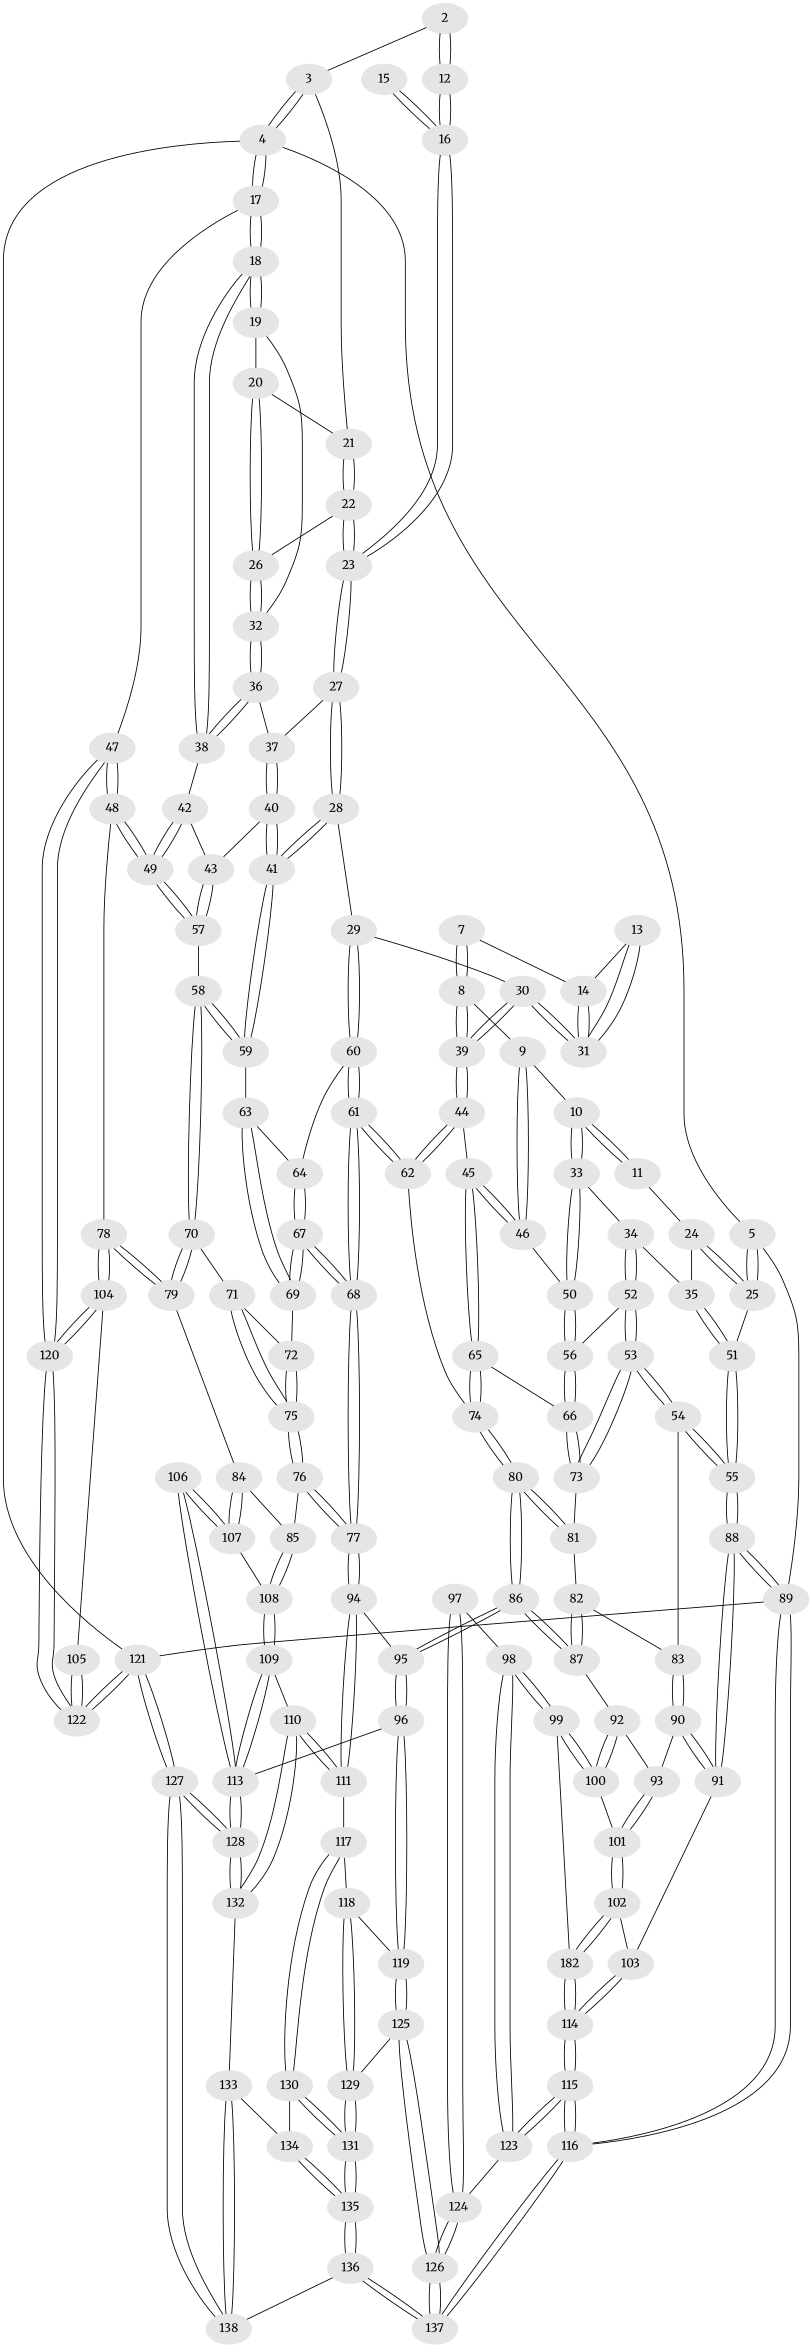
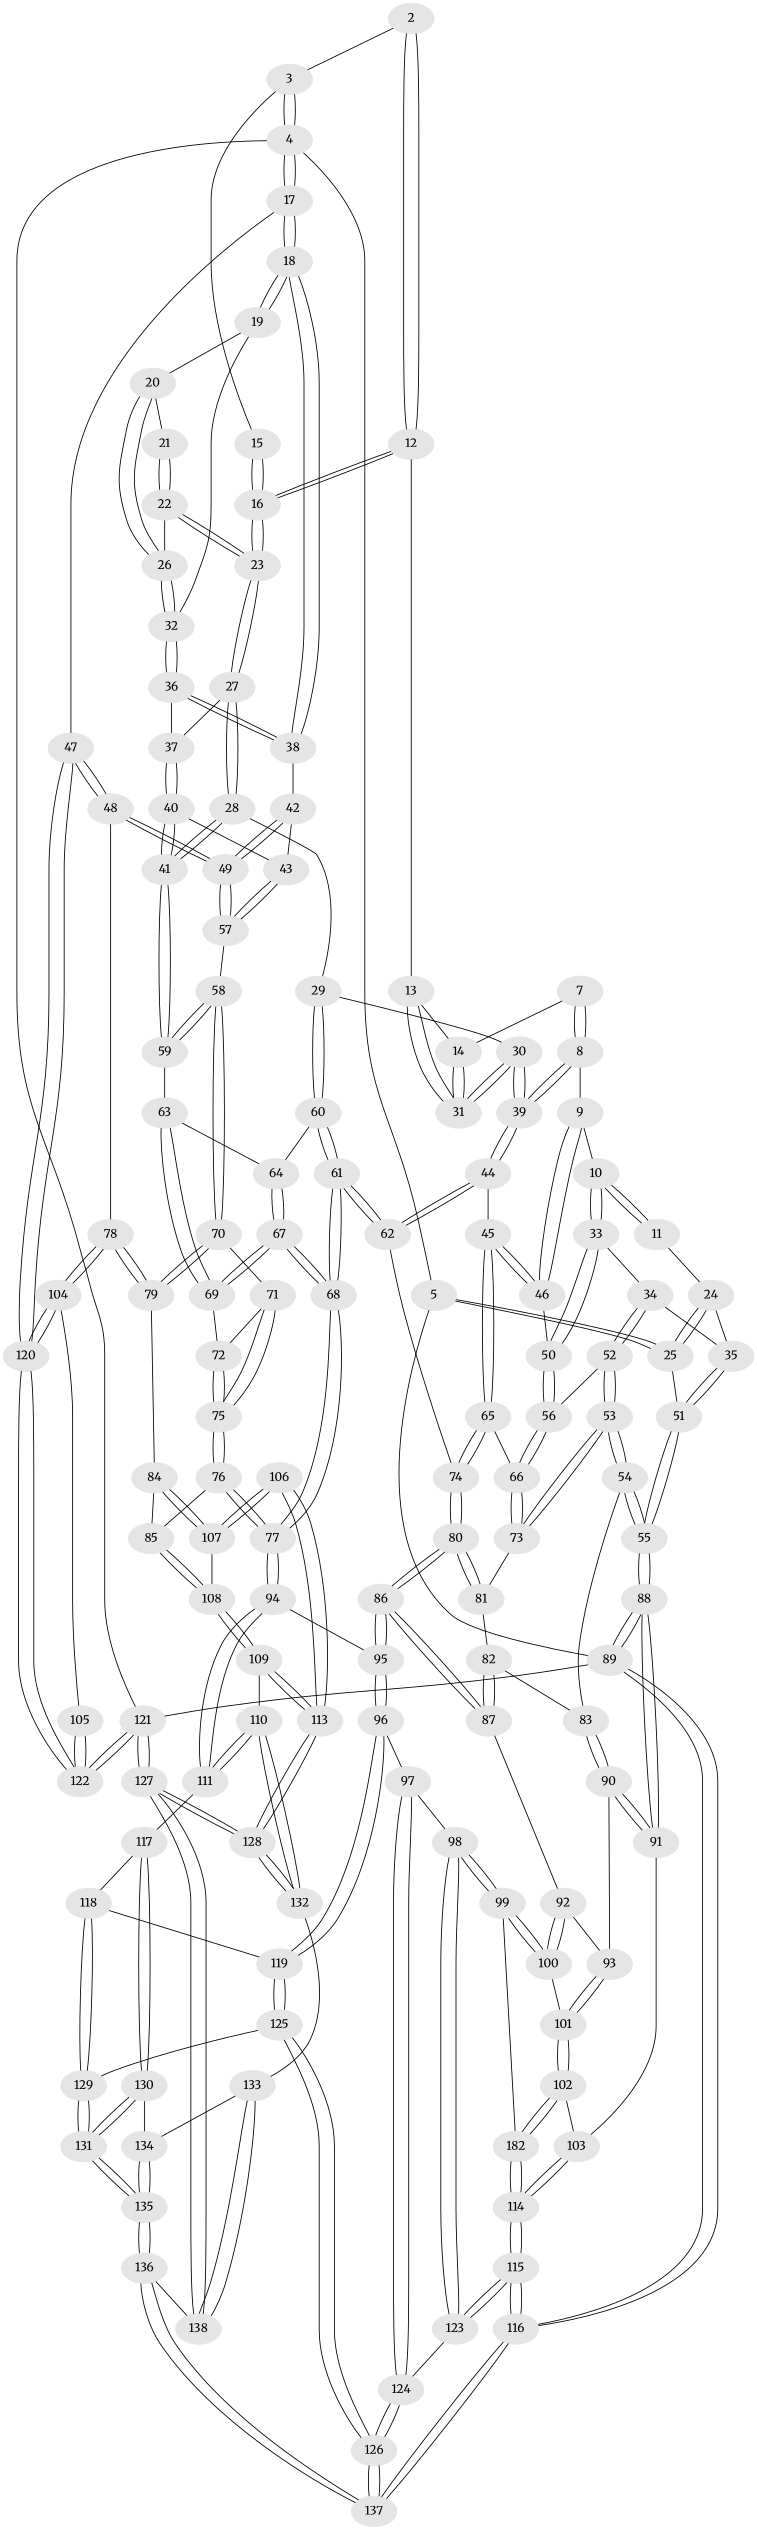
edge "3" -- "21": now "3" -- "15"
edge "12" -- "13": added
edge "96" -- "113": now "96" -- "97"
